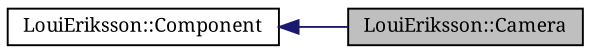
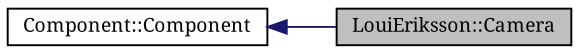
node "LouiEriksson::Component": label "LouiEriksson::Component" -> "Component::Component"
